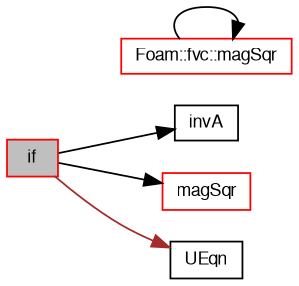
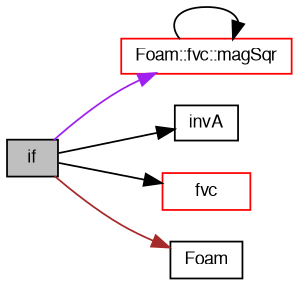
edge "if" -> "Foam::fvc::magSqr": added
node "if": color red -> black
node "magSqr": label "magSqr" -> "fvc"
node "UEqn": label "UEqn" -> "Foam"
